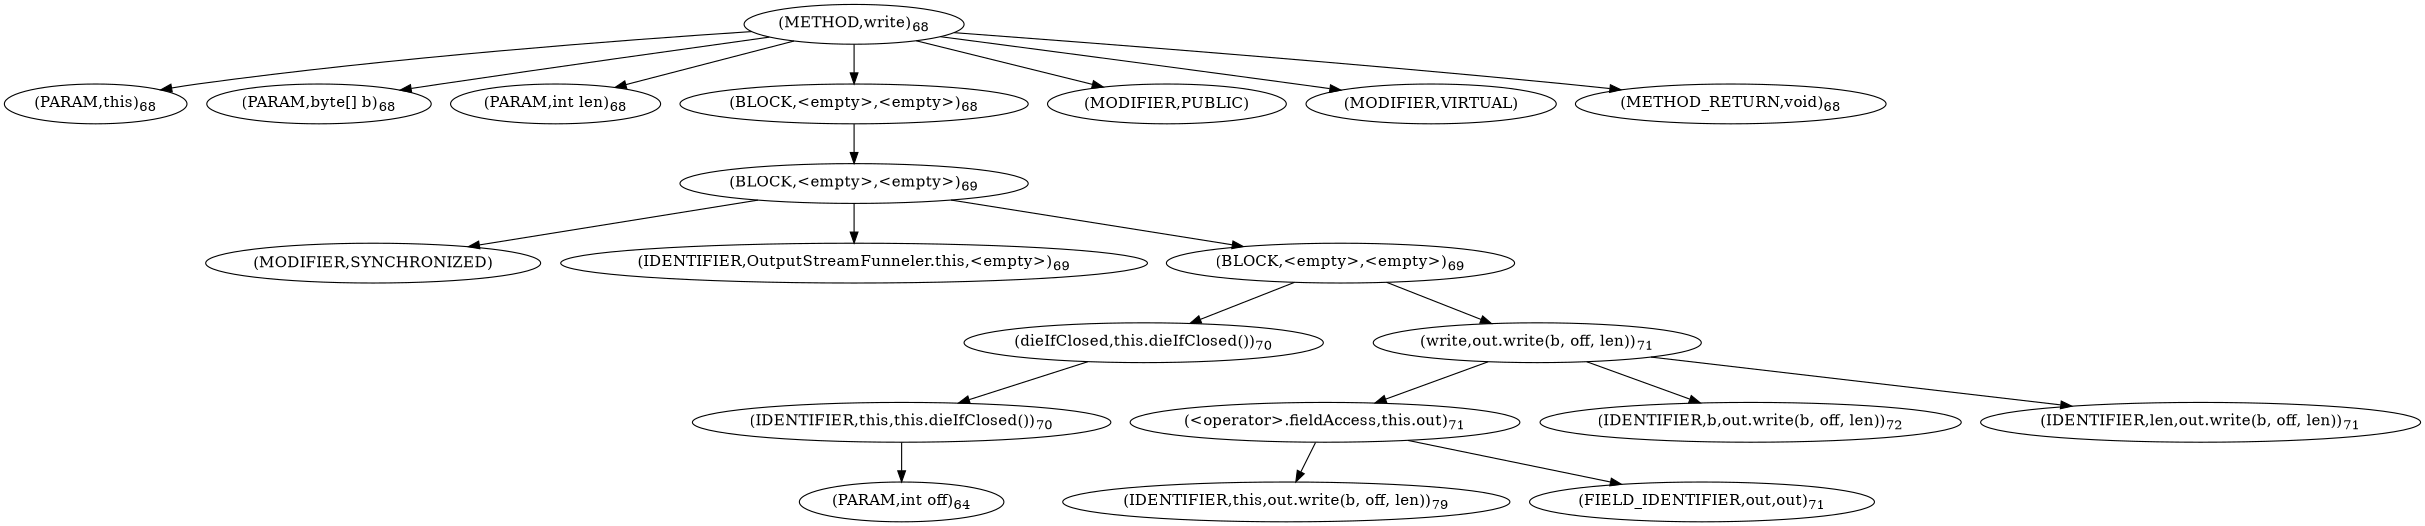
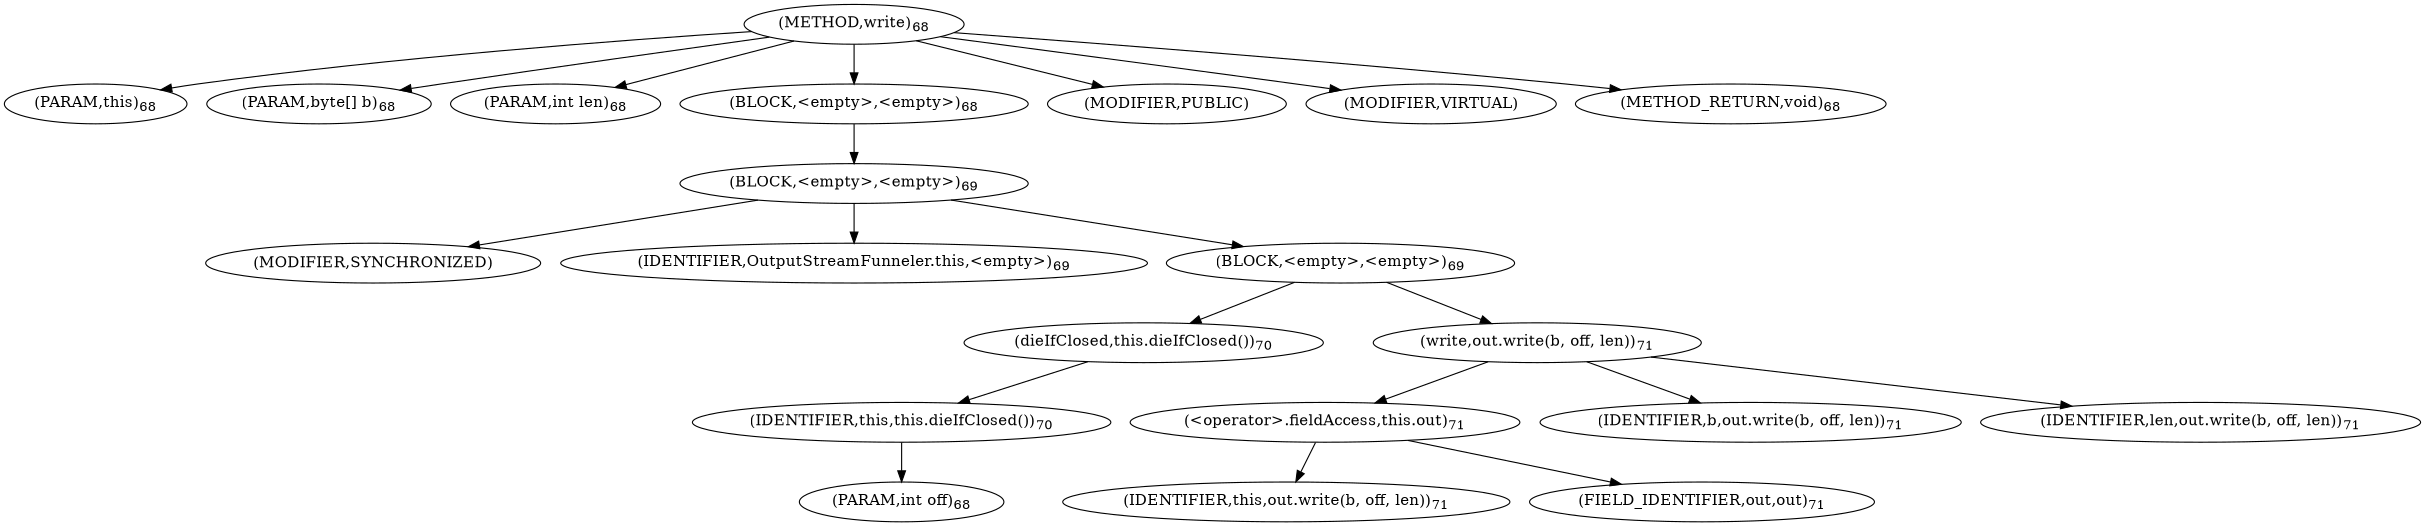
node "(IDENTIFIER,b,out.write(b, off, len))": text "72" -> "71"
node "(PARAM,int off)": text "64" -> "68"
node "(IDENTIFIER,this,out.write(b, off, len))": text "79" -> "71"
